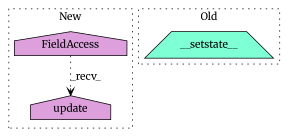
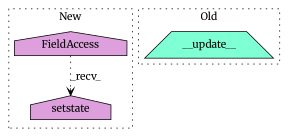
node "__setstate__": label "__setstate__" -> "__update__"
node "update": label "update" -> "setstate"
